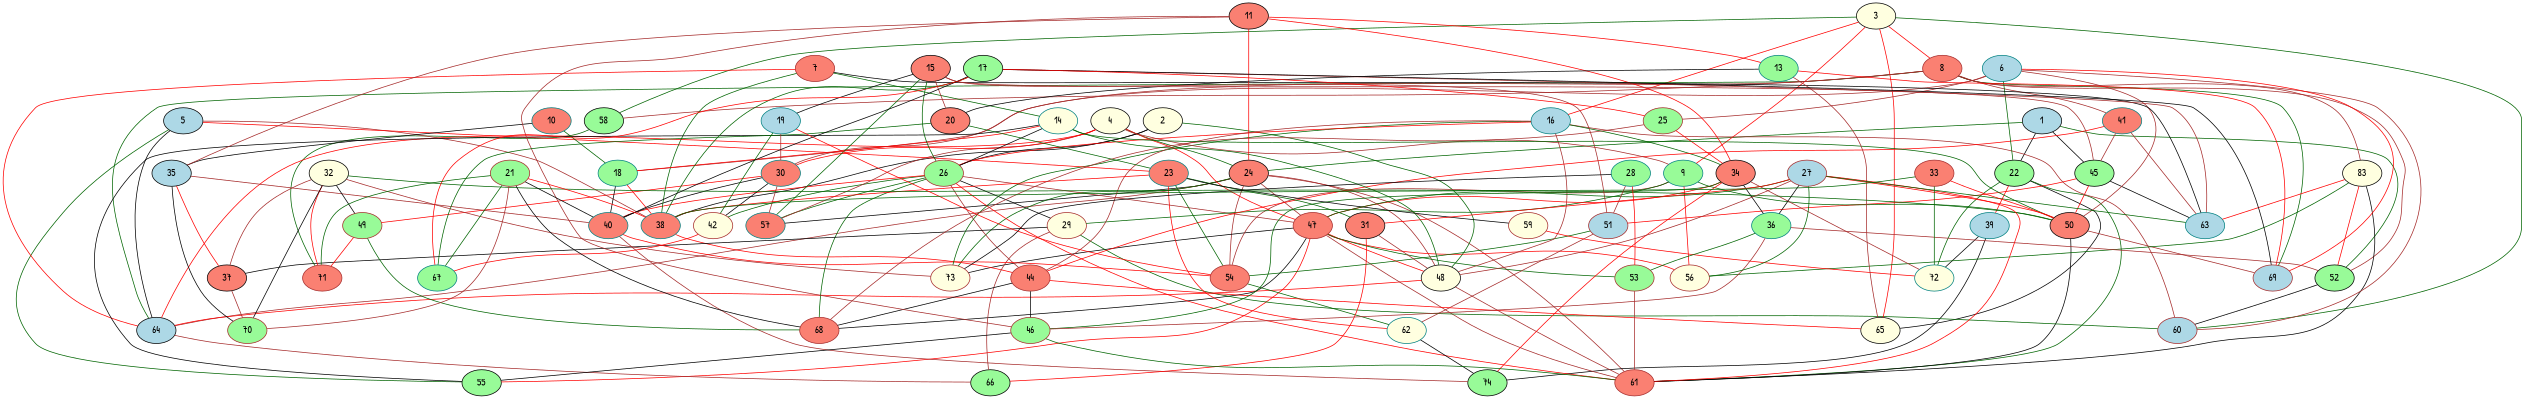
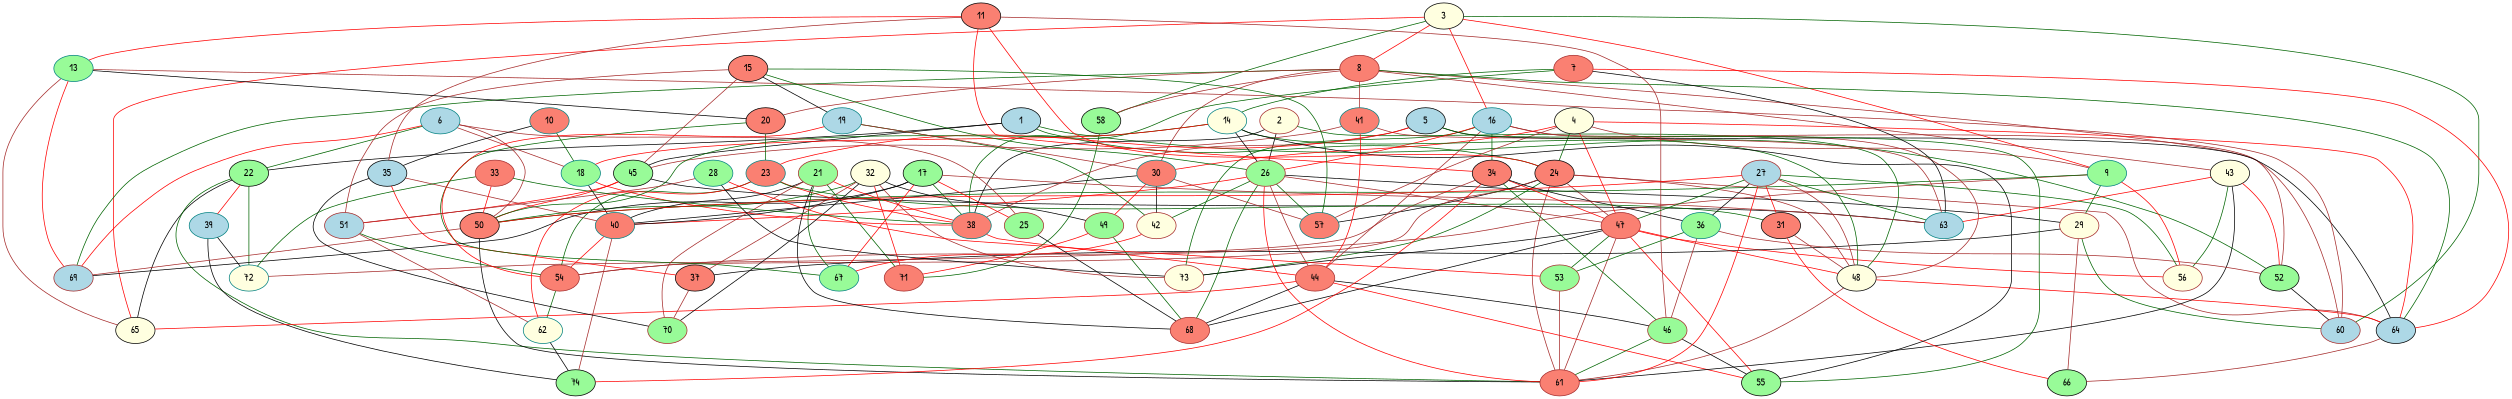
edge "15" -- "20": now "8" -- "20"
edge "6" -- "60": now "13" -- "60"
node "2": color black -> brown
edge "25" -- "68": color brown -> black
edge "25" -- "34": removed
node "83": label "83" -> "43"
node "59": removed
edge "44" -- "55": added
